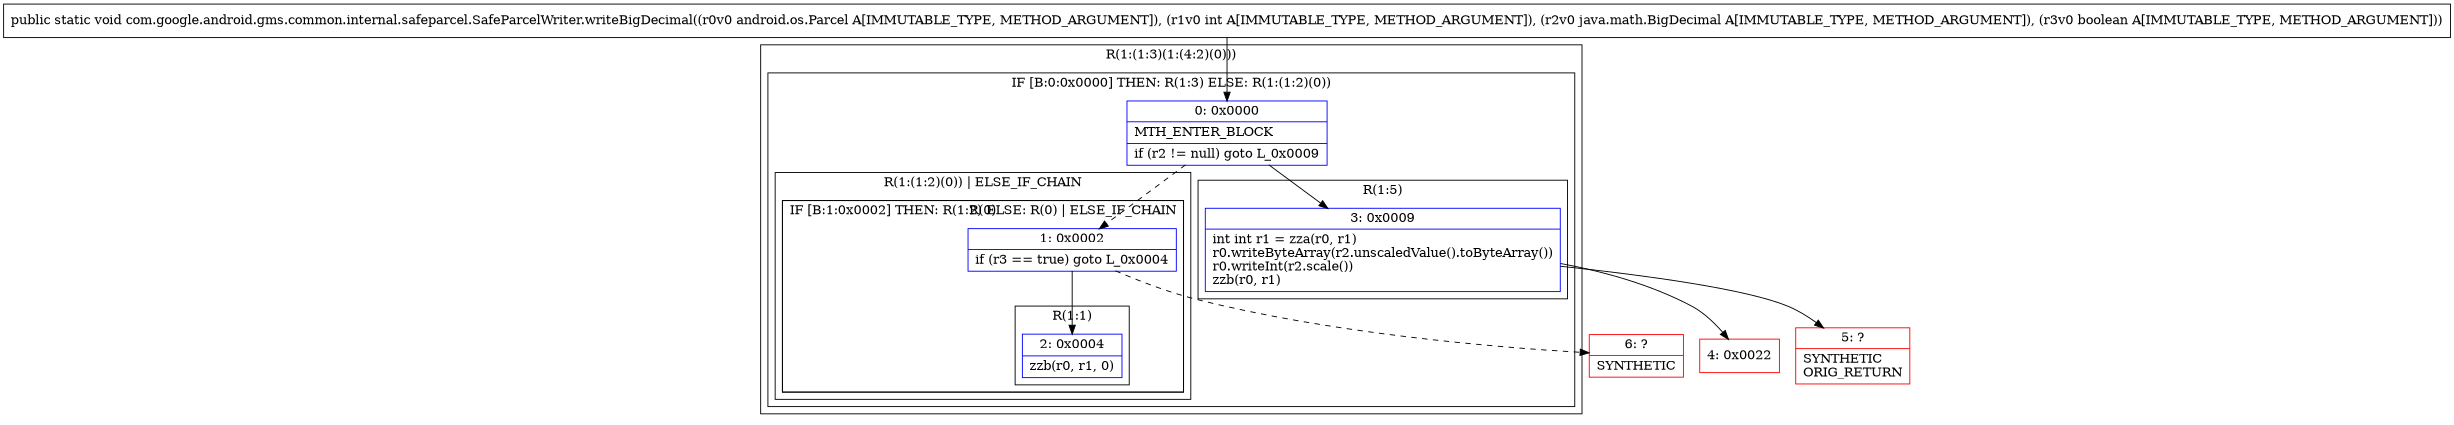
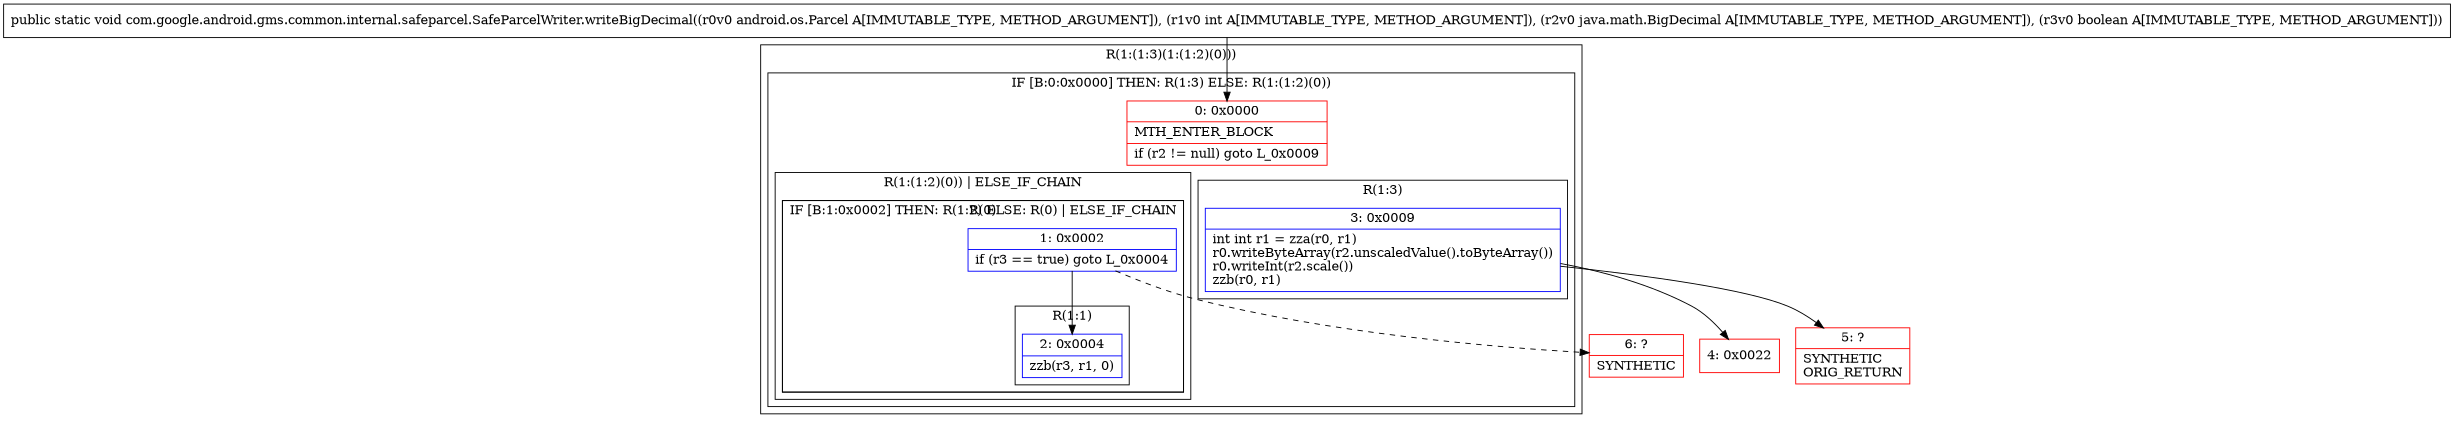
cluster "R(1:(1:3)(1:(4:2)(0)))": label "R(1:(1:3)(1:(4:2)(0)))" -> "R(1:(1:3)(1:(1:2)(0)))"
node "0: 0x0000": color blue -> red
edge "0: 0x0000" -> "3: 0x0009": removed
cluster "R(1:5)": label "R(1:5)" -> "R(1:3)"
edge "0: 0x0000" -> "1: 0x0002": removed
node "2: 0x0004": text "zzb(r0, r1, 0)" -> "zzb(r3, r1, 0)"
